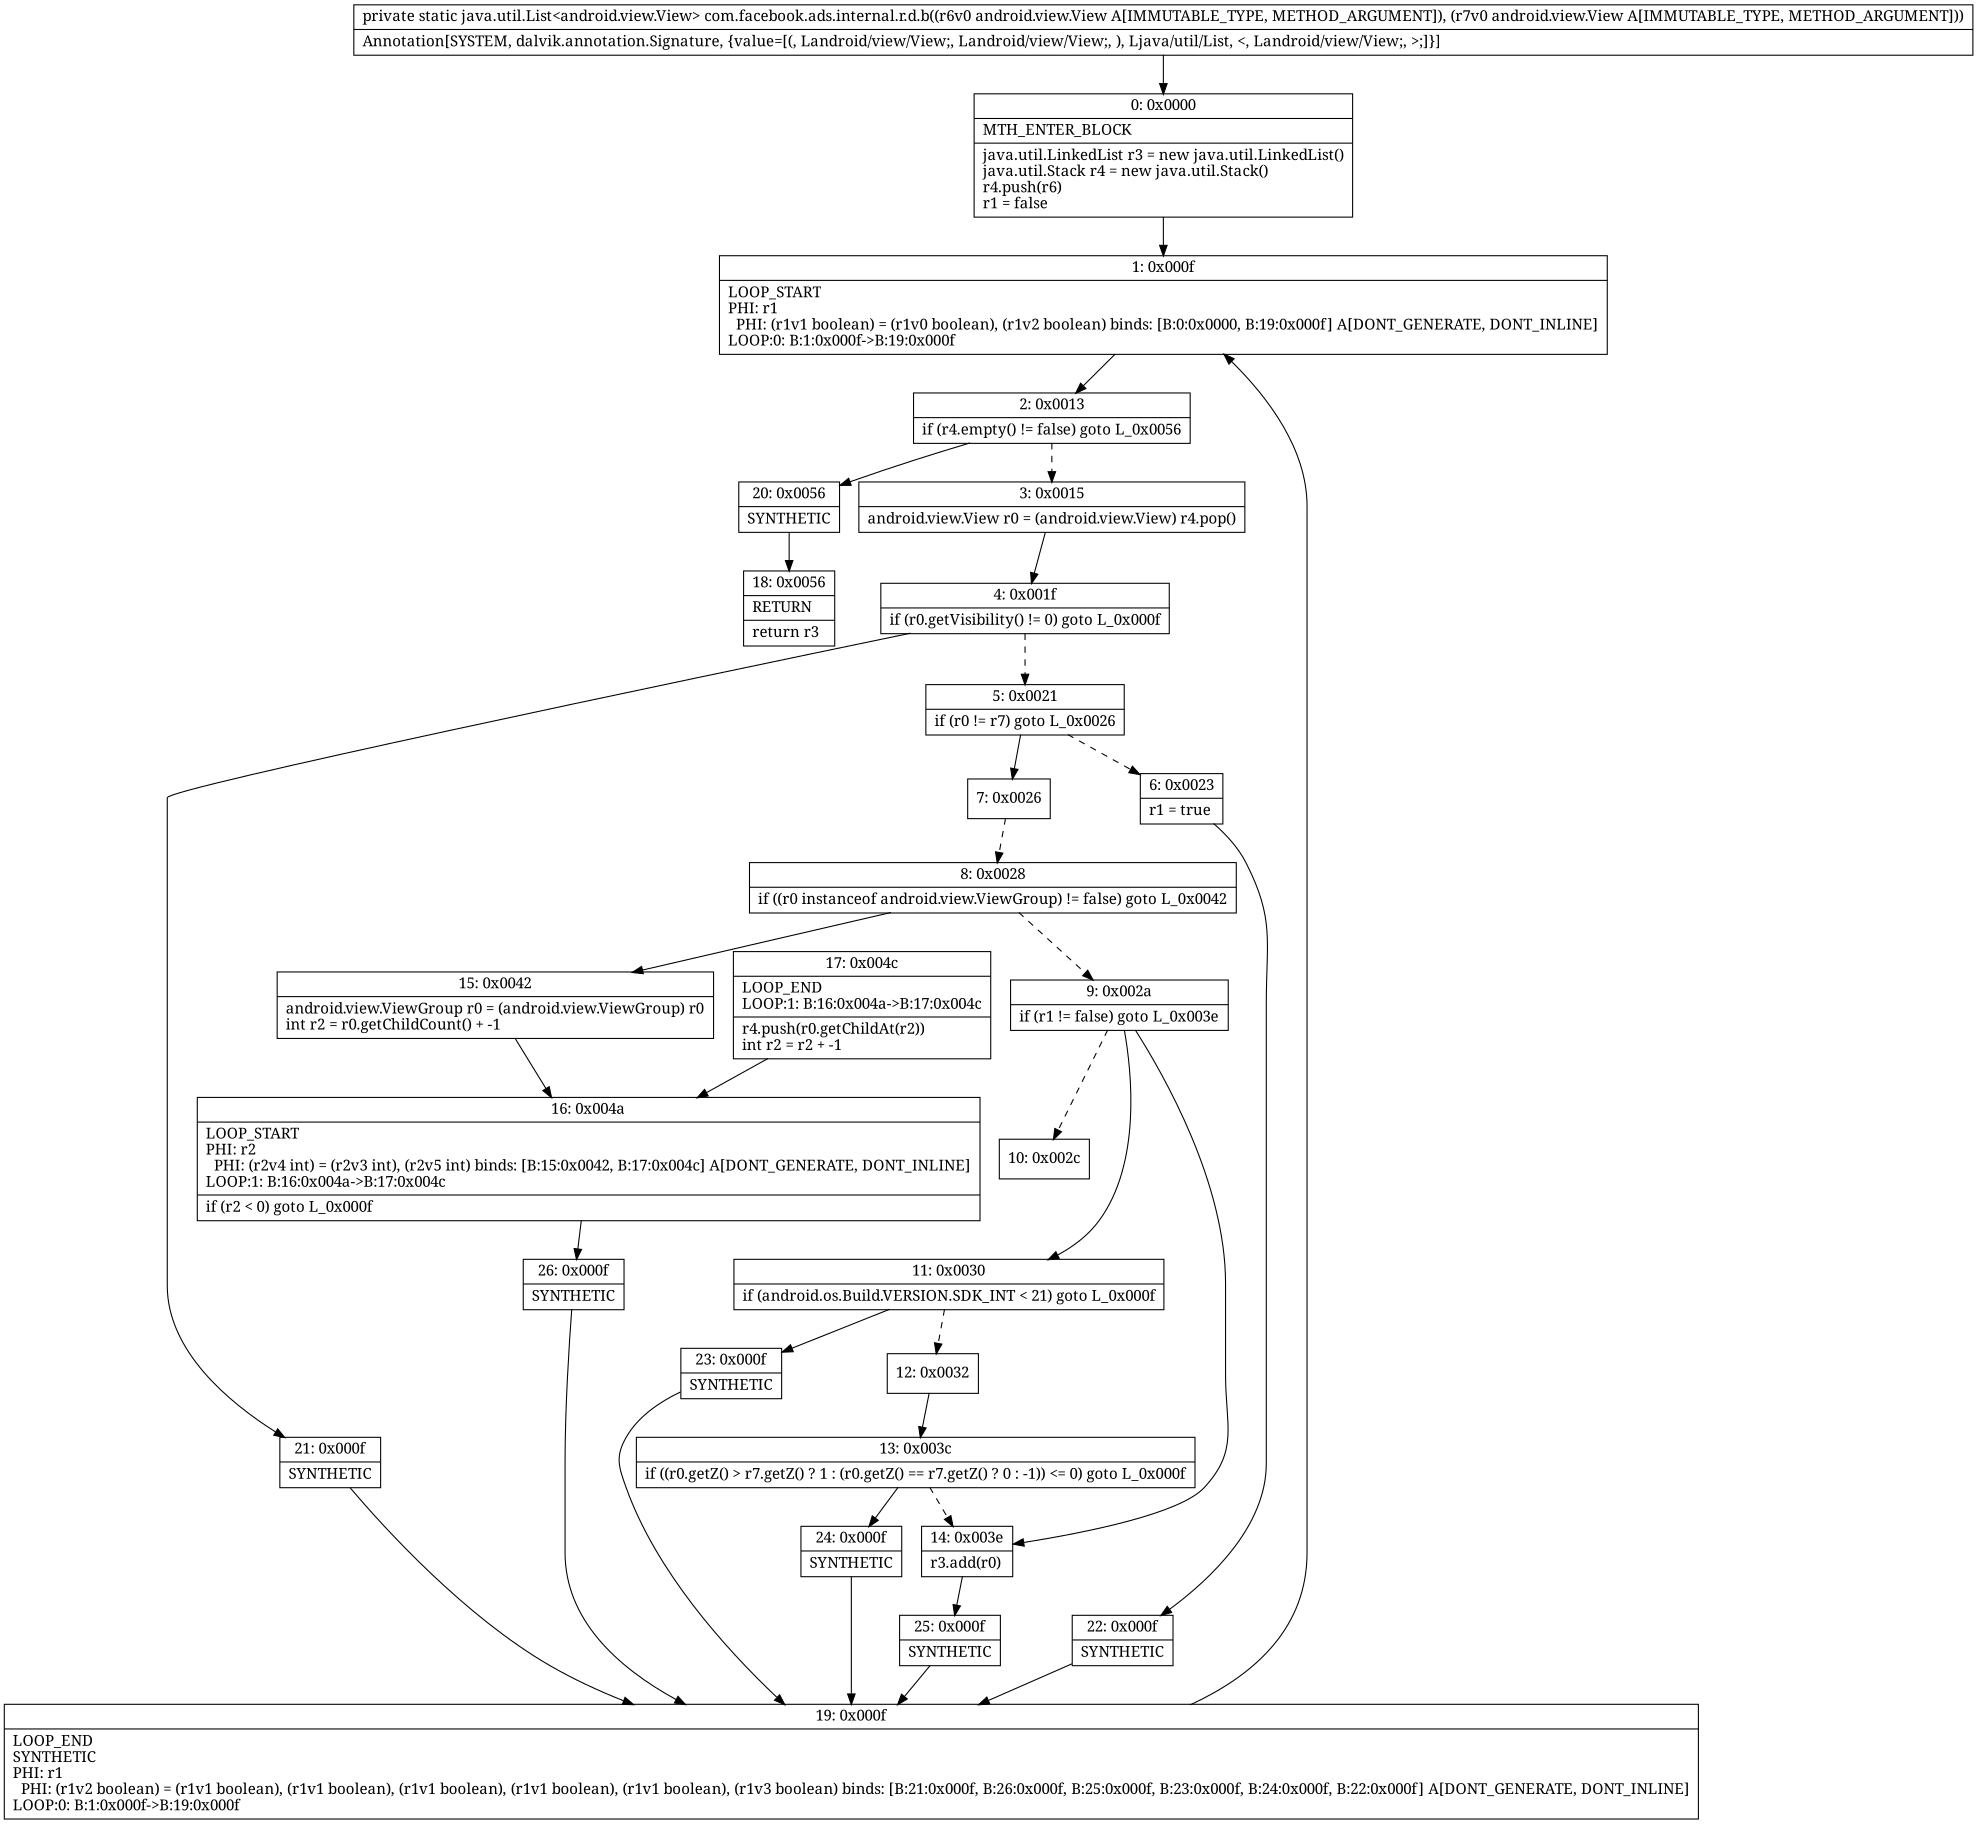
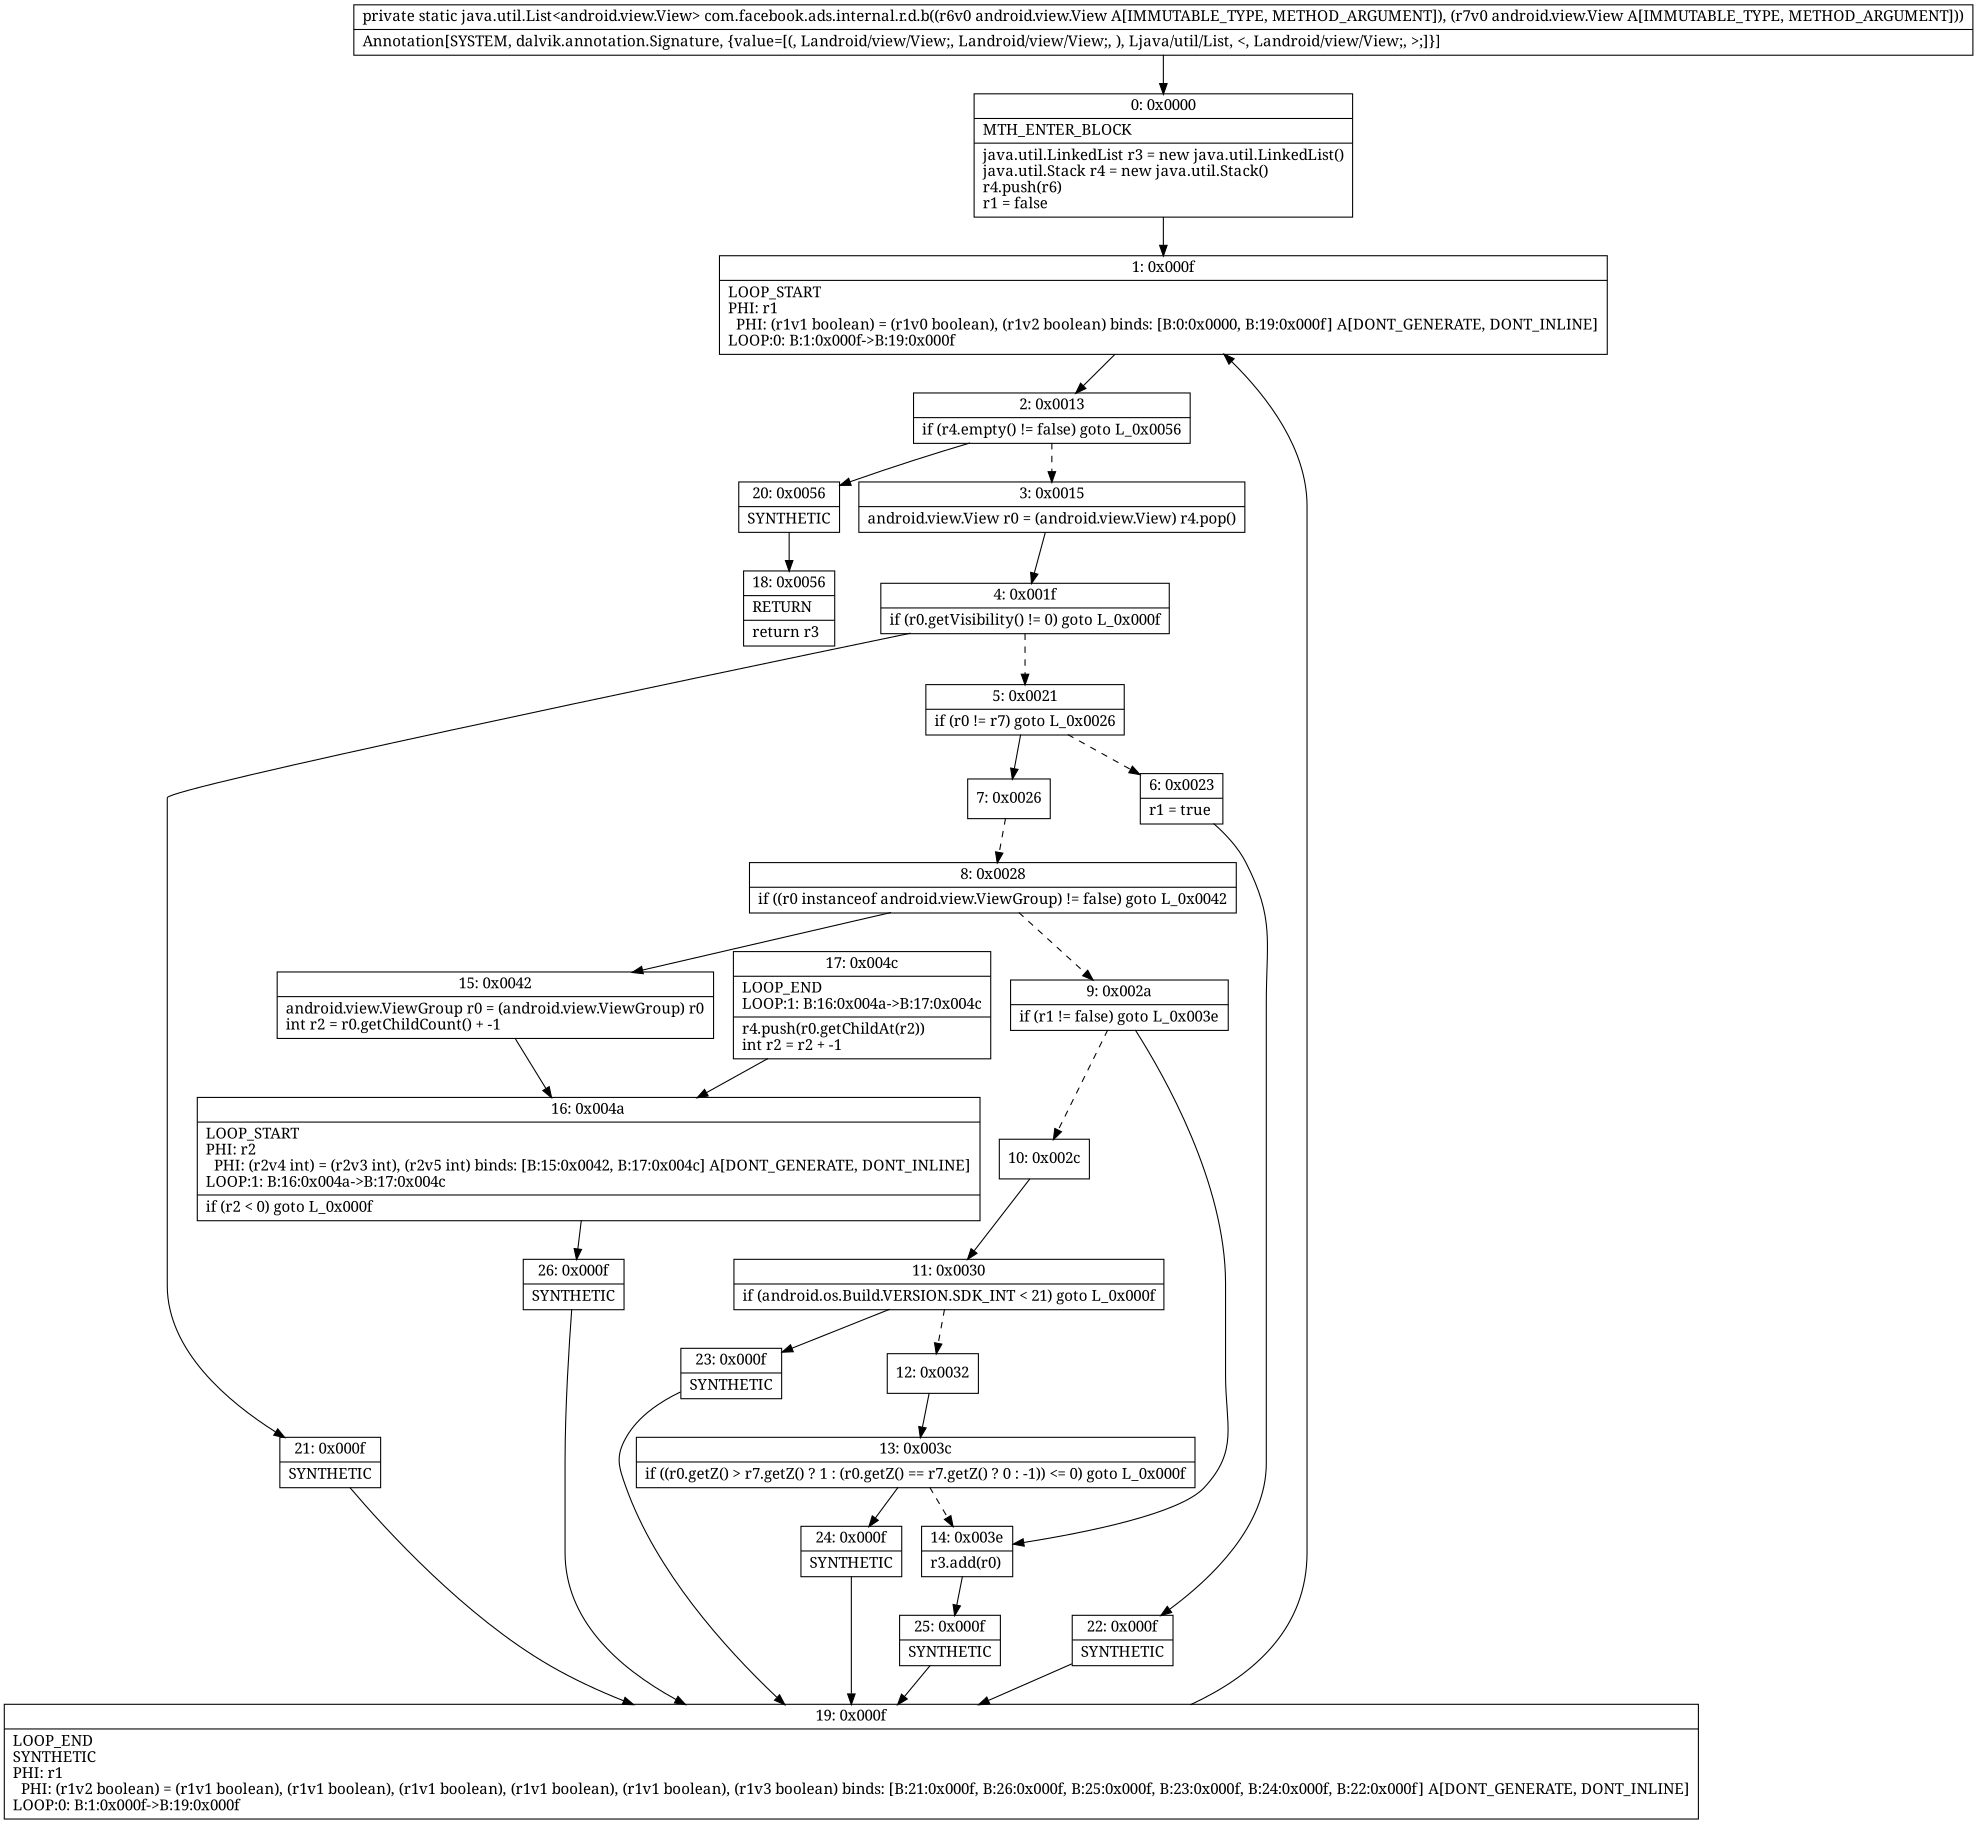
edge "9: 0x002a" -> "11: 0x0030": now "10: 0x002c" -> "11: 0x0030"
